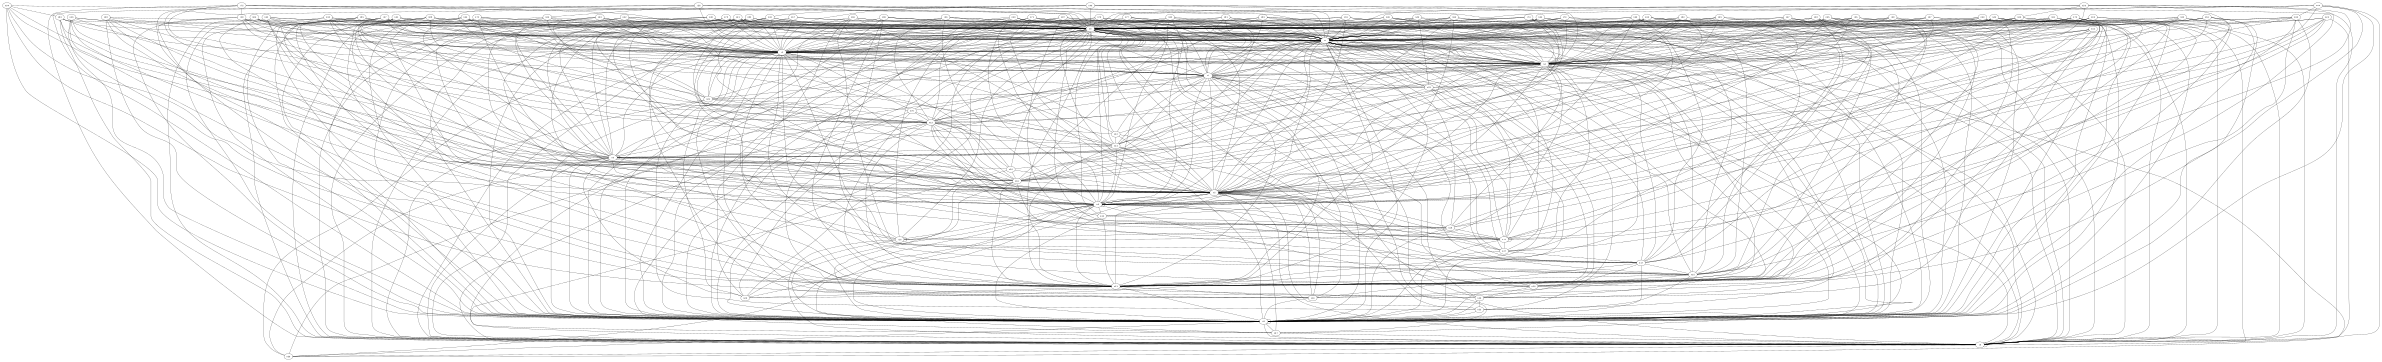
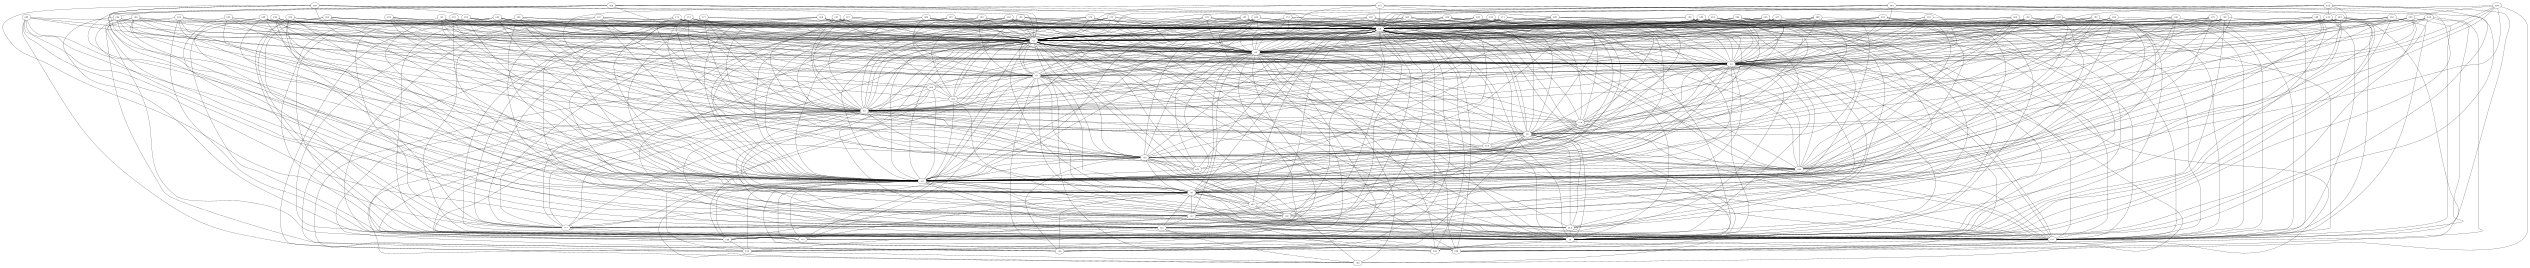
edge "n44" -- "n66": now "n44" -- "n4"
edge "n61" -- "n2": now "n90" -- "n2"
edge "n42" -- "n0": added
edge "n80" -- "n1": added
edge "n0" -- "n10": added
edge "n91" -- "n23": now "n91" -- "n1"
edge "n84" -- "n9": added
edge "n92" -- "n13": now "n36" -- "n13"
edge "n21" -- "n76": now "n21" -- "n4"
edge "n71" -- "n6": now "n69" -- "n6"
edge "n70" -- "n10": added
edge "n67" -- "n9": added
edge "n1" -- "n19": added
edge "n1" -- "n16": added
edge "n85" -- "n8": added
edge "n97" -- "n8": added
edge "n15" -- "n8": added
edge "n4" -- "n39": added
edge "n5" -- "n57": removed
edge "n27" -- "n17": now "n32" -- "n17"
edge "n59" -- "n25": now "n99" -- "n25"
edge "n3" -- "n57": now "n3" -- "n4"
